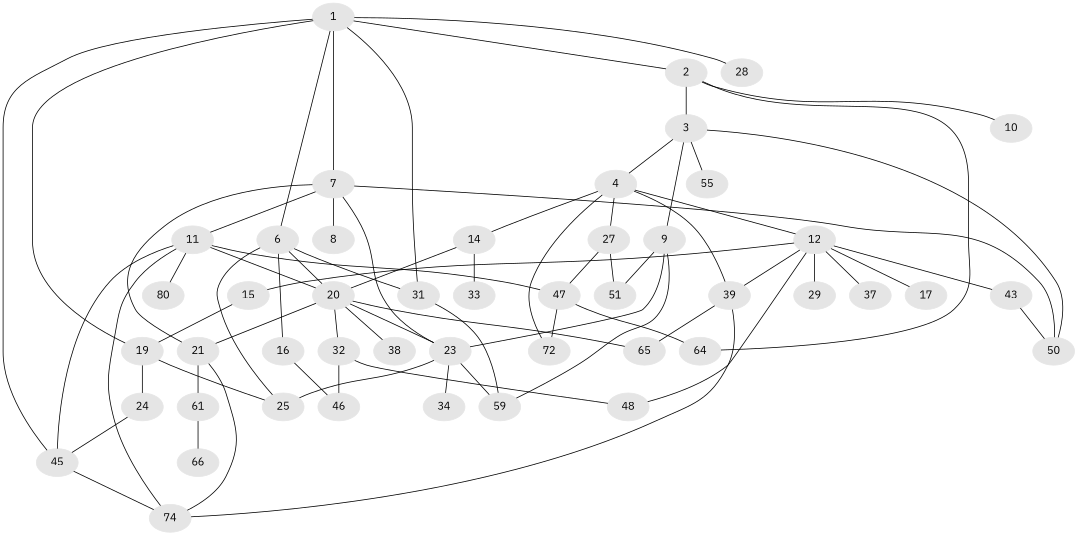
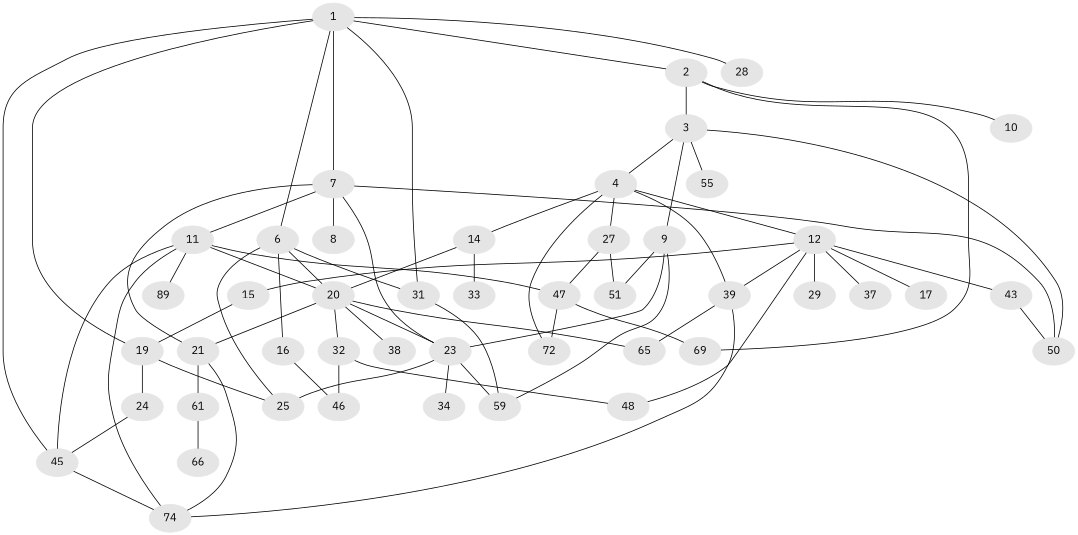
node "80": label "80" -> "89"
node "64": label "64" -> "69"
